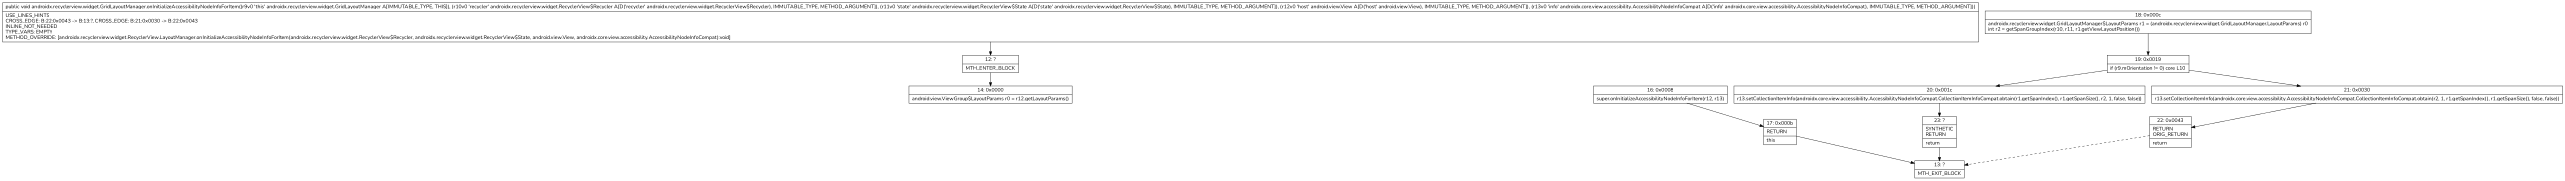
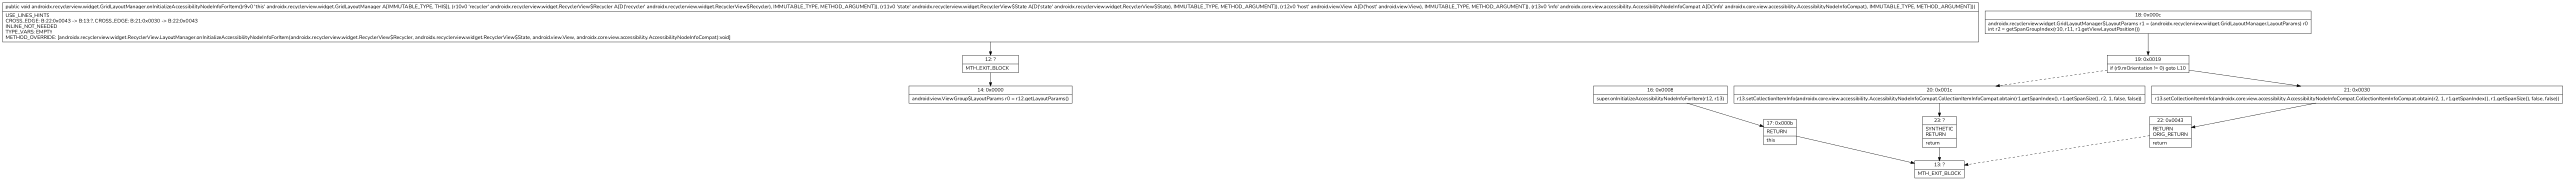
node "12: ?": text "MTH_ENTER_BLOCK" -> "MTH_EXIT_BLOCK"
node "19: 0x0019": text "if (r9.mOrientation != 0) core L10" -> "if (r9.mOrientation != 0) goto L10"
edge "19: 0x0019" -> "20: 0x001c": style solid -> dashed
